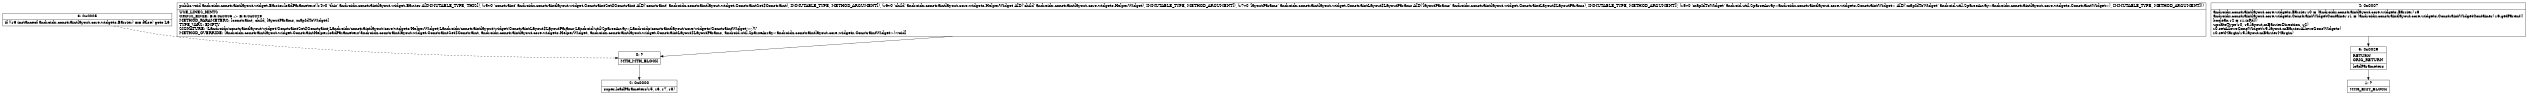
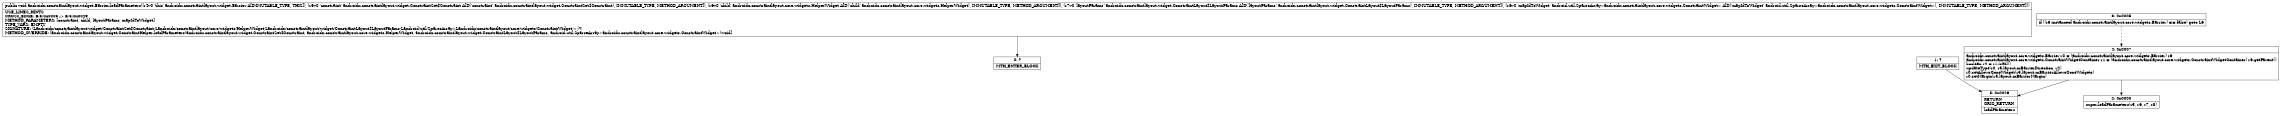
edge "3: 0x0005" -> "0: ?": now "3: 0x0005" -> "4: 0x0007"
node "0: ?": text "MTH_MTH_BLOCK" -> "MTH_ENTER_BLOCK"
edge "0: ?" -> "2: 0x0000": now "4: 0x0007" -> "2: 0x0000"
edge "5: 0x0029" -> "1: ?": reversed
